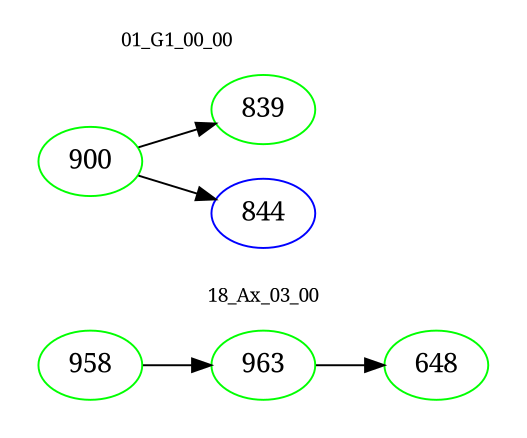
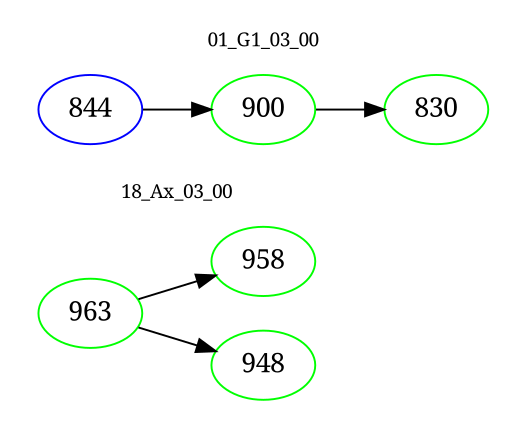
cluster "01_G1_00_00": label "01_G1_00_00" -> "01_G1_03_00"
node "839": label "839" -> "830"
edge "900" -> "844": reversed
edge "958" -> "963": reversed
node "648": label "648" -> "948"
